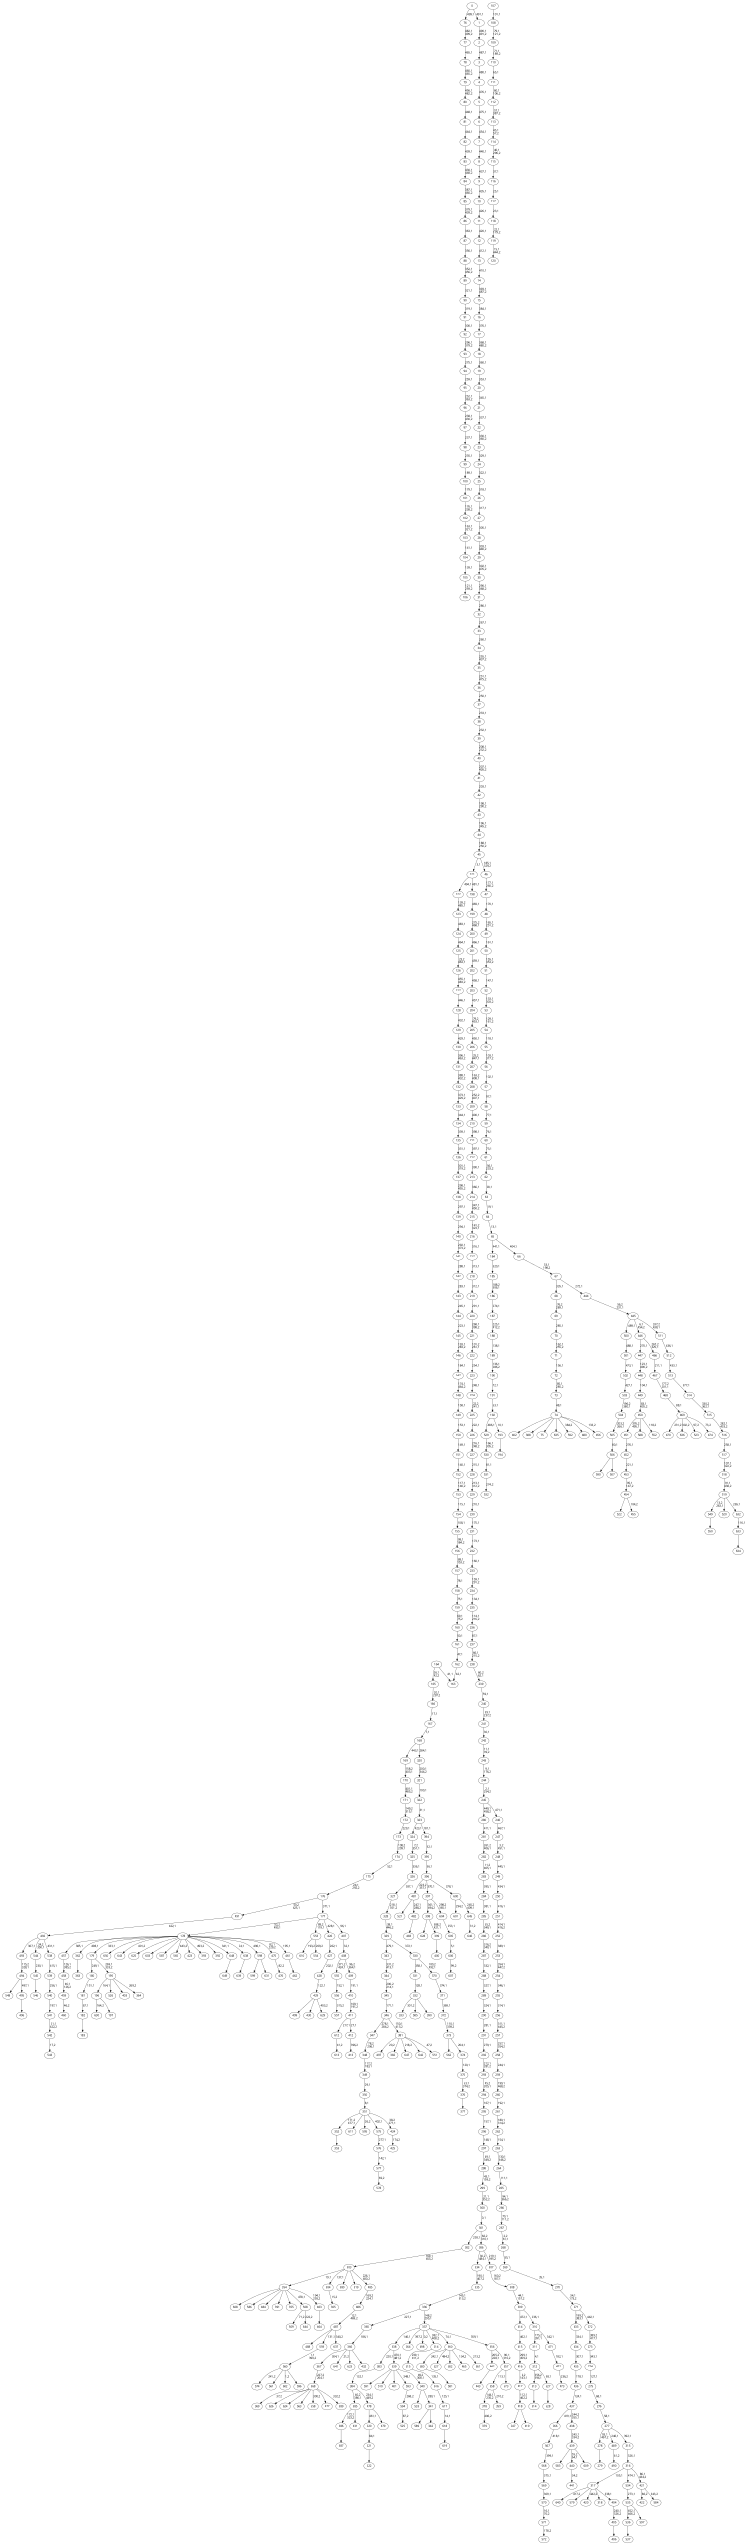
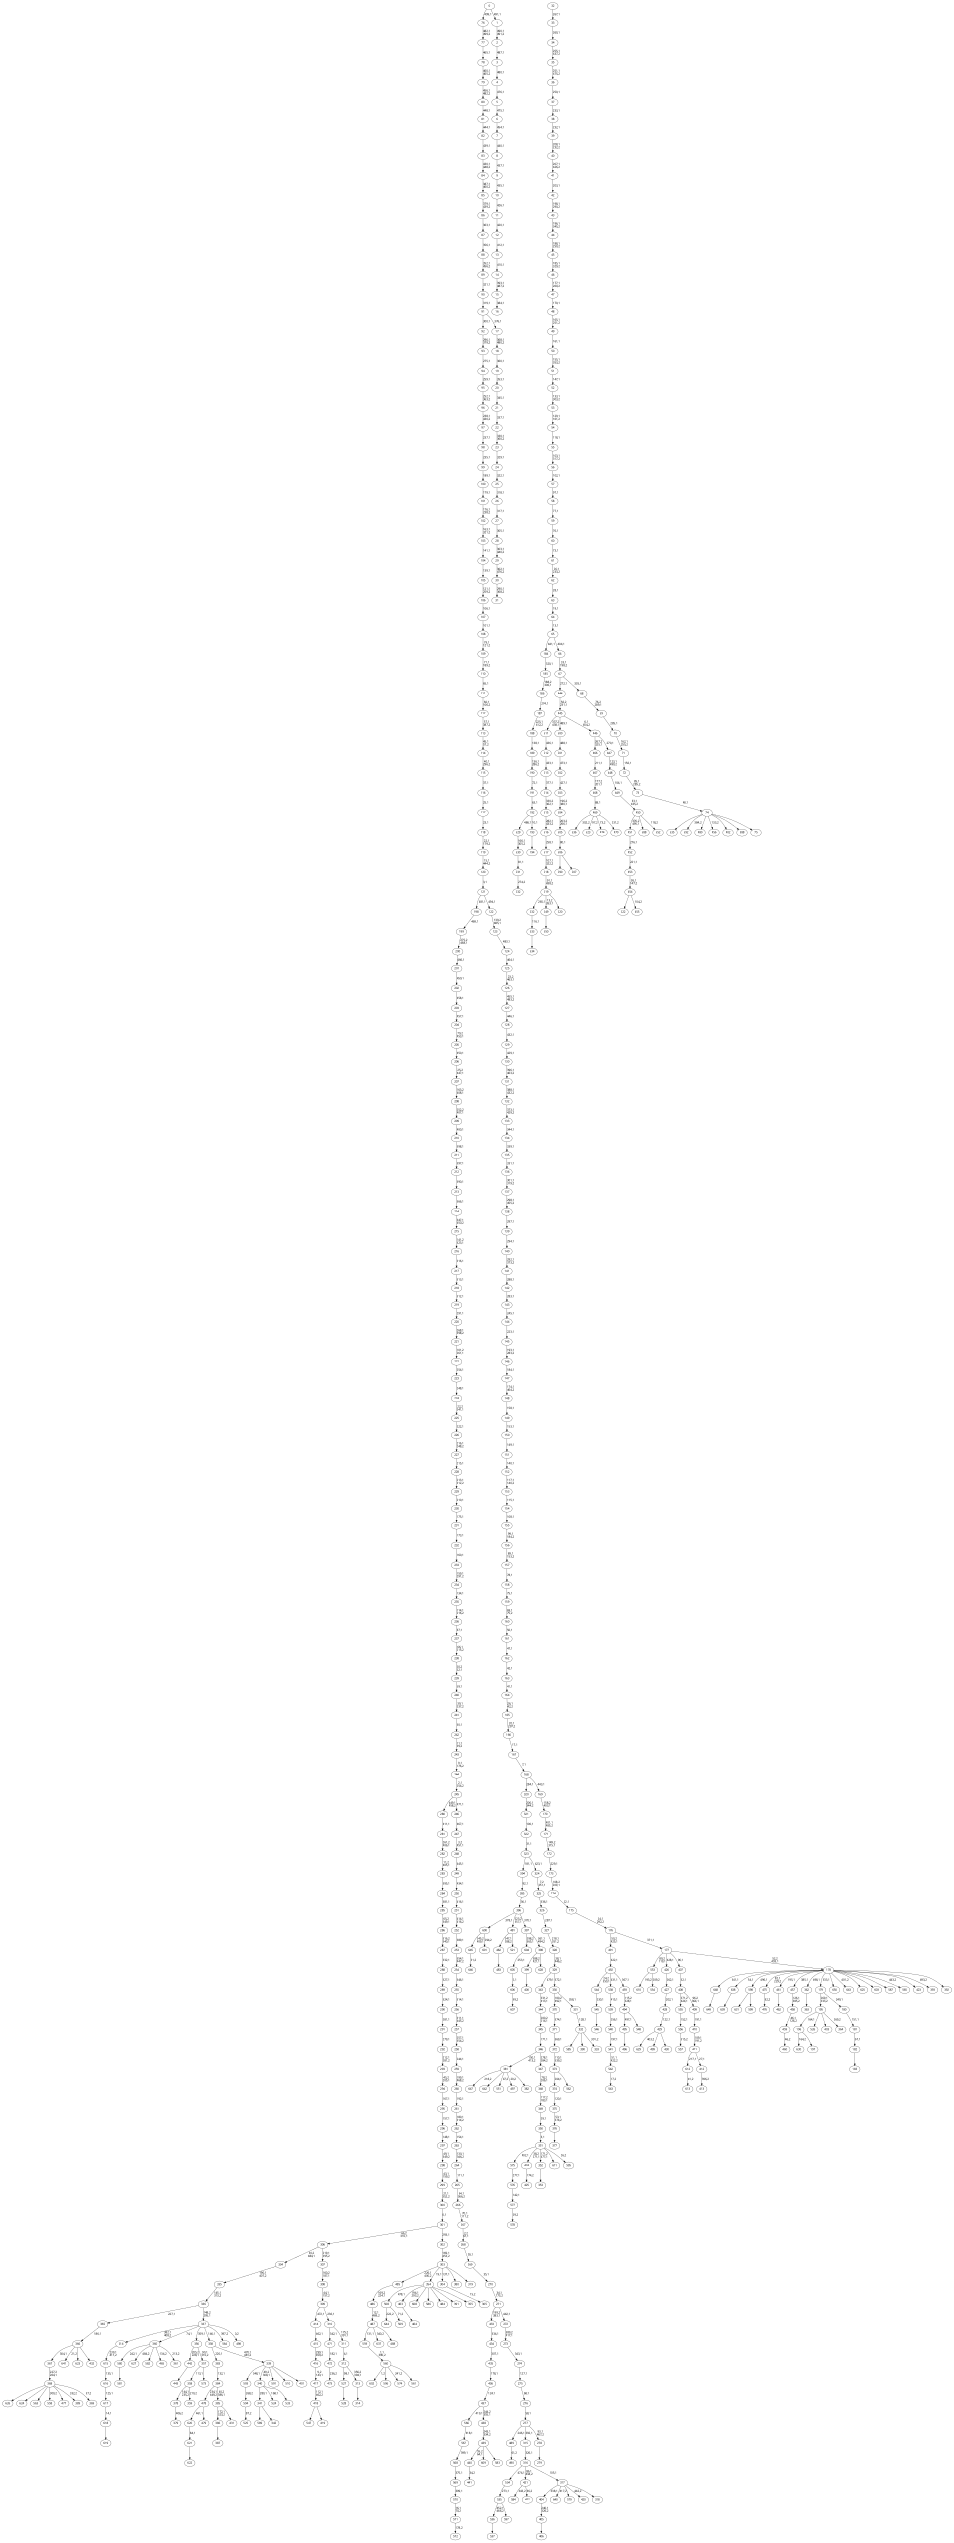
edge "16" -> "17": now "91" -> "17"
edge "31" -> "32": removed, label "286,1"
edge "106" -> "107": added, label "106,1"
edge "45" -> "121": now "120" -> "121"
edge "164" -> "163": reversed
node "524": added
